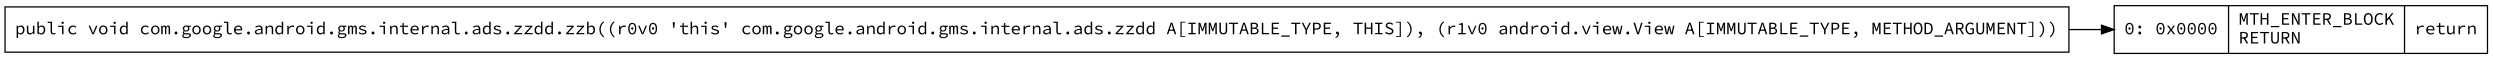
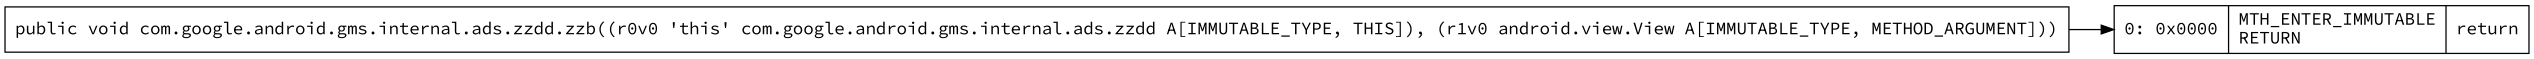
node "0: 0x0000": text "MTH_ENTER_BLOCK" -> "MTH_ENTER_IMMUTABLE"
